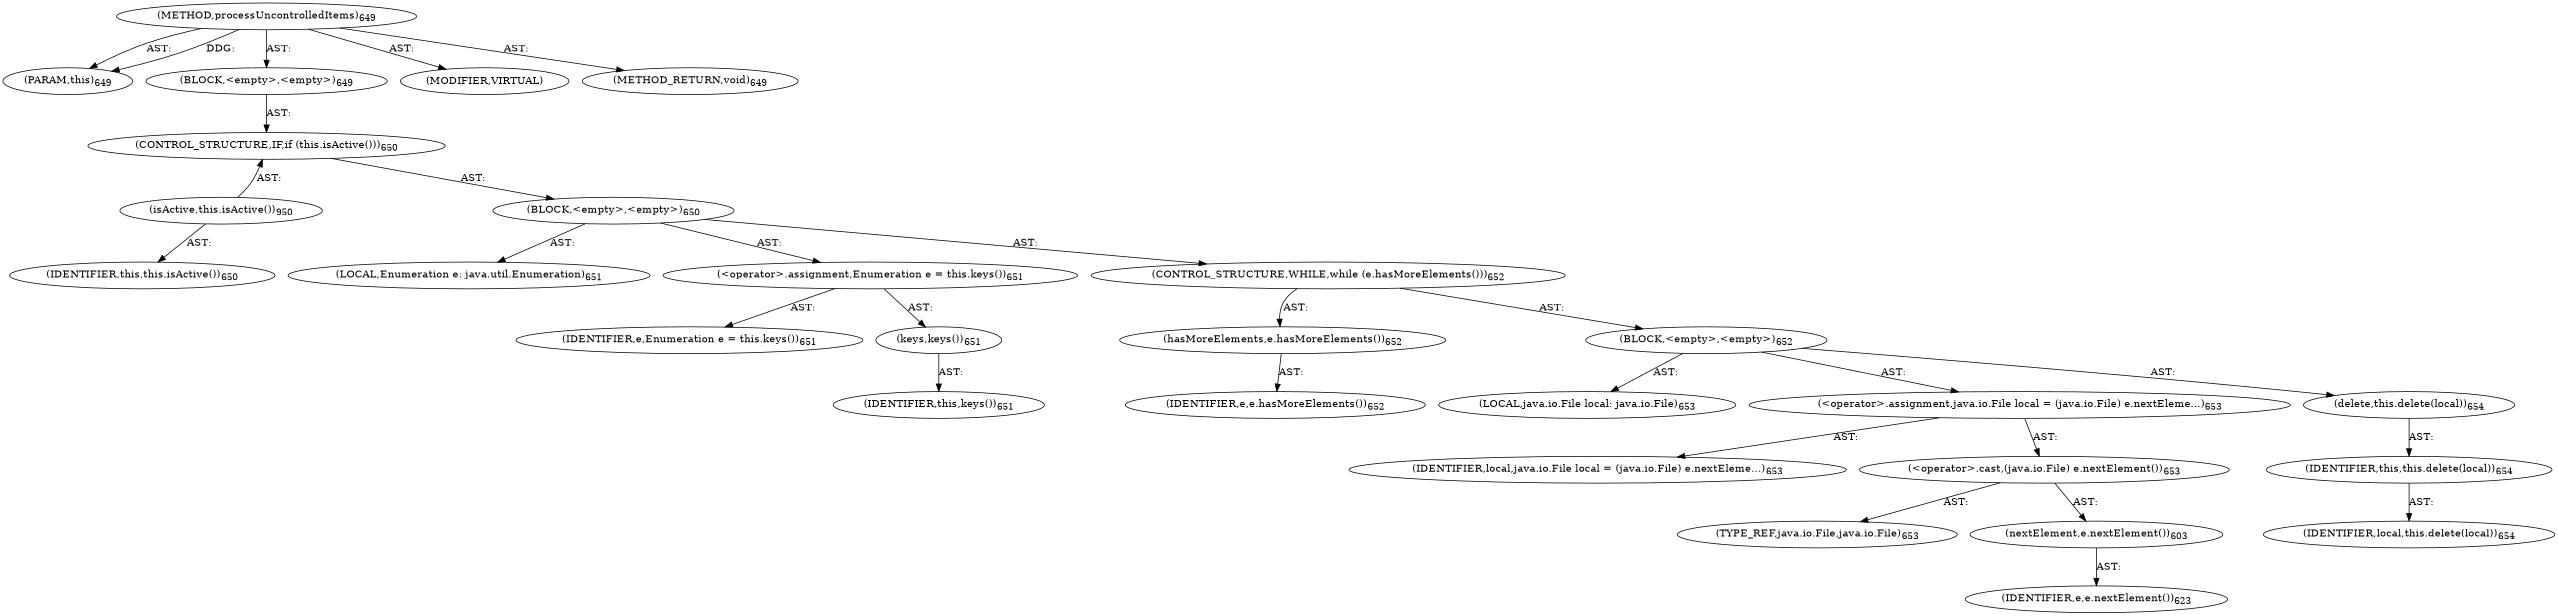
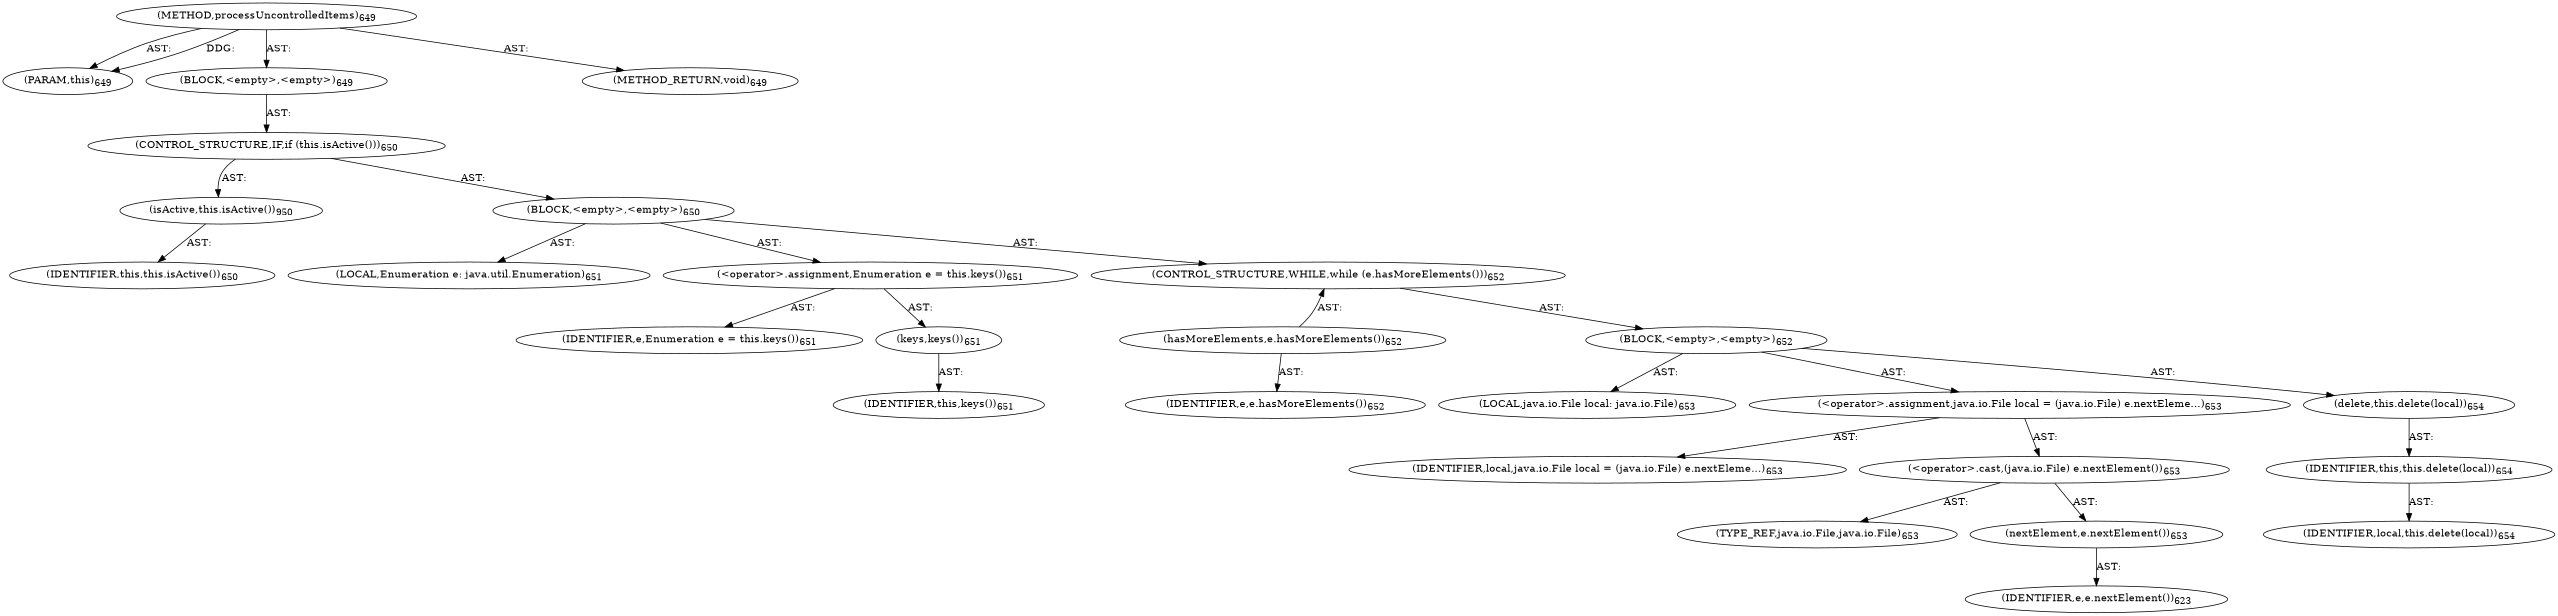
node "(MODIFIER,VIRTUAL)": removed
edge "(isActive,this.isActive())" -> "(CONTROL_STRUCTURE,IF,if (this.isActive()))": reversed
edge "(CONTROL_STRUCTURE,WHILE,while (e.hasMoreElements()))" -> "(hasMoreElements,e.hasMoreElements())": reversed
node "(nextElement,e.nextElement())": text "603" -> "653"
